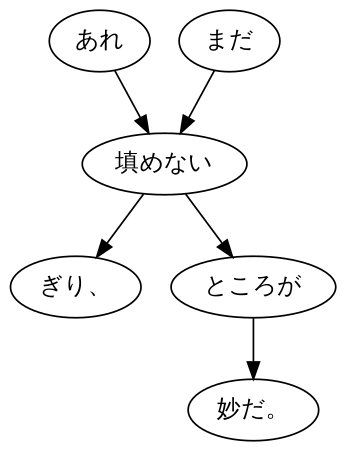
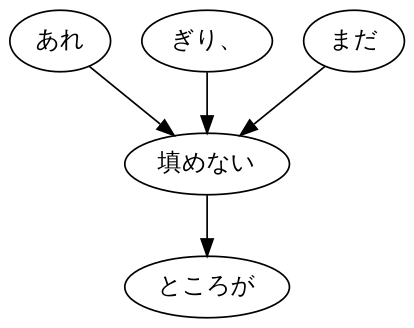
edge "填めない" -> "ぎり、": reversed
node "妙だ。": removed
